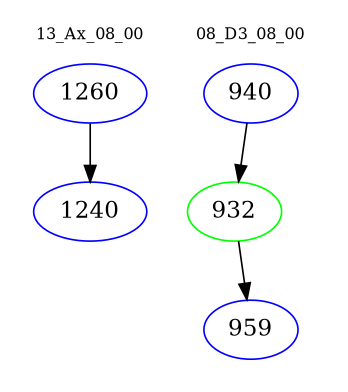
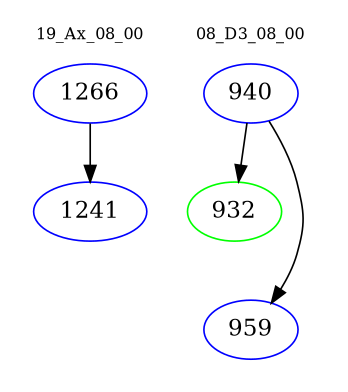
cluster "13_Ax_08_00": label "13_Ax_08_00" -> "19_Ax_08_00"
node "1260": label "1260" -> "1266"
node "1240": label "1240" -> "1241"
edge "932" -> "959": now "940" -> "959"
